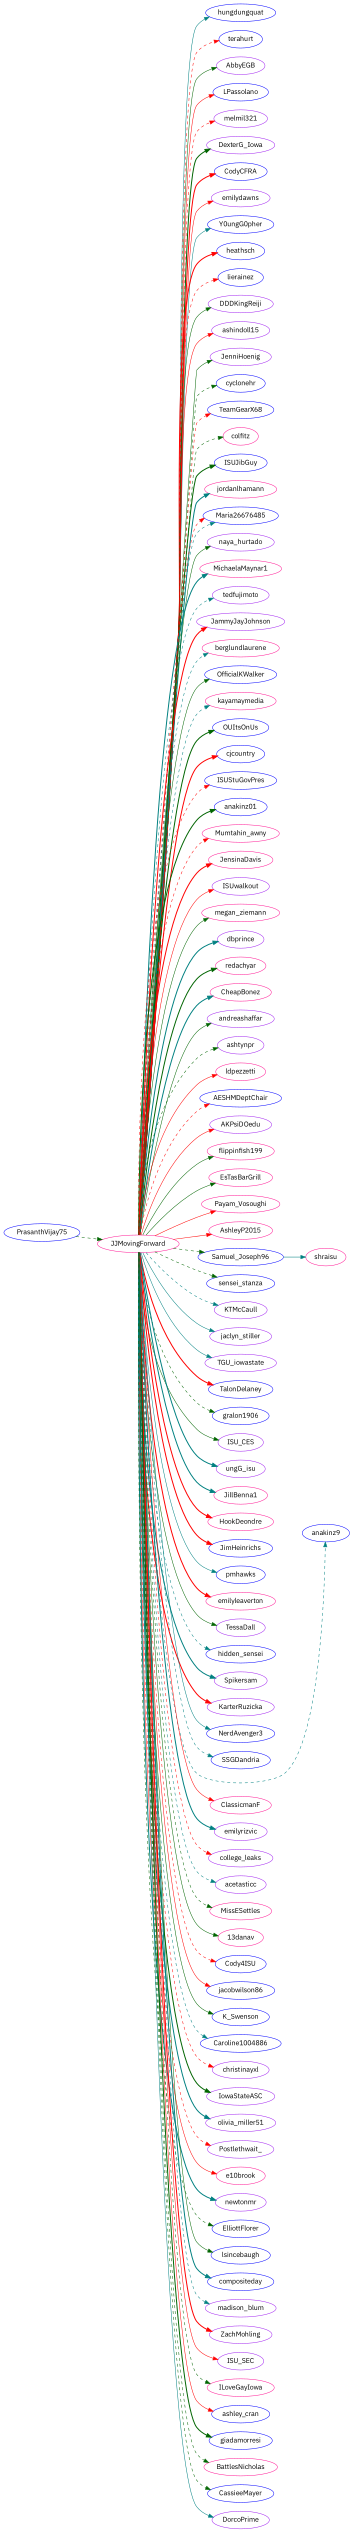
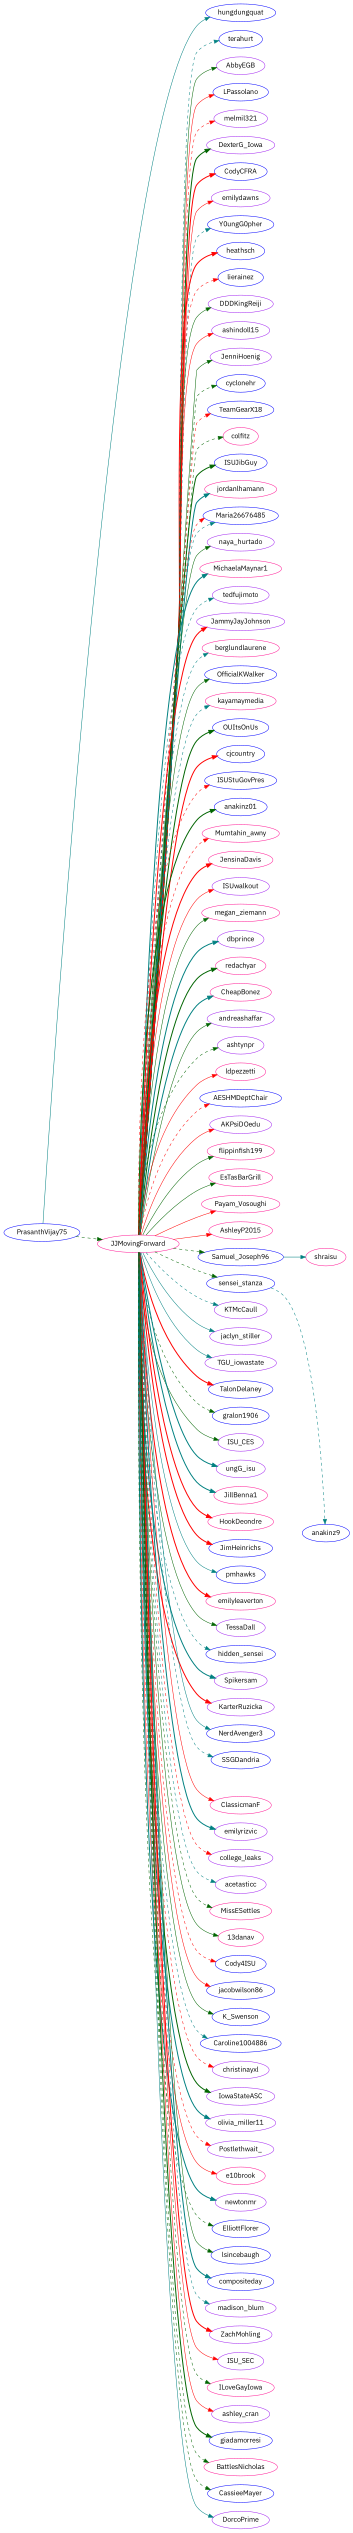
node "TeamGearX68": label "TeamGearX68" -> "TeamGearX18"
edge "JJMovingForward" -> "hungdungquat": now "PrasanthVijay75" -> "hungdungquat"
edge "JJMovingForward" -> "terahurt": color red -> teal
edge "JJMovingForward" -> "Y0ungG0pher": style solid -> dashed
edge "JJMovingForward" -> "anakinz9": now "sensei_stanza" -> "anakinz9"
node "olivia_miller51": label "olivia_miller51" -> "olivia_miller11"
node "ashley_cran": color blue -> purple
